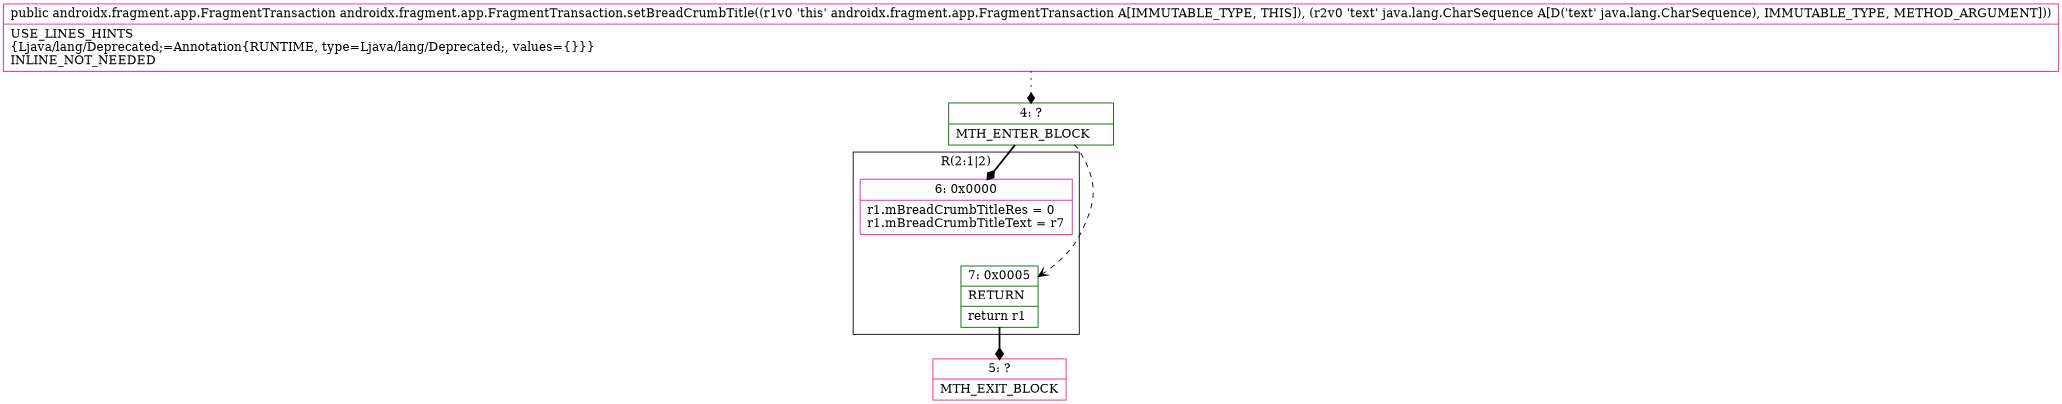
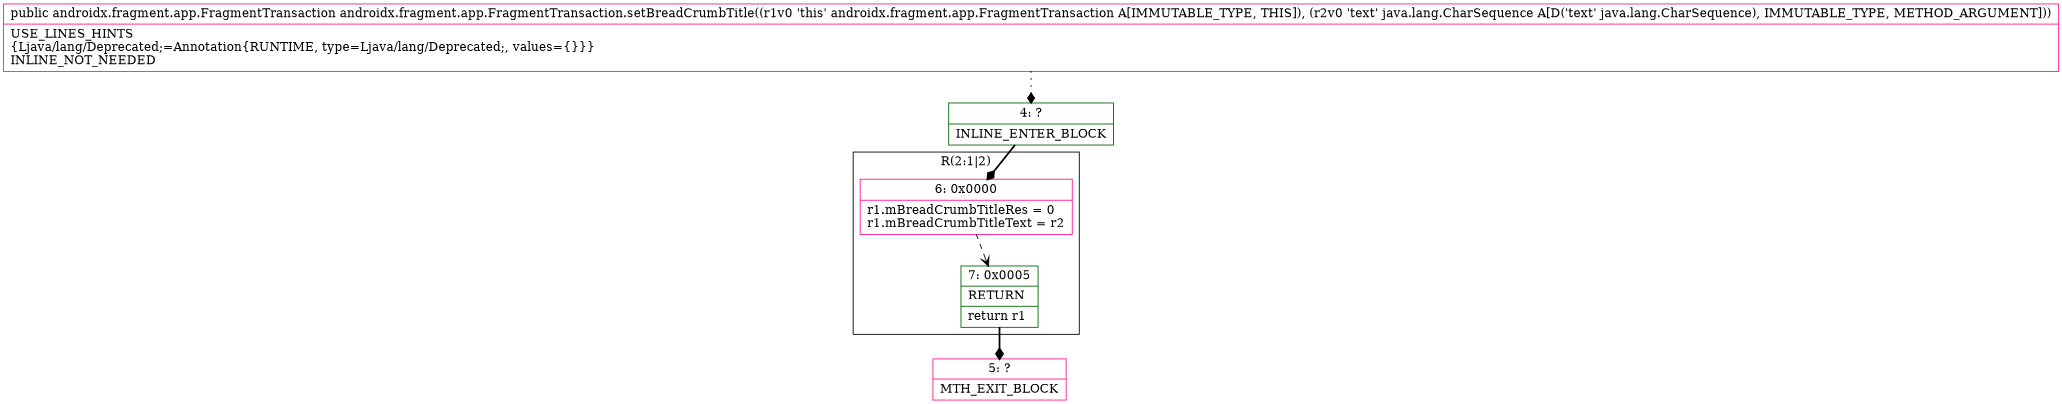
node "4: ?": text "MTH_ENTER_BLOCK" -> "INLINE_ENTER_BLOCK"
edge "4: ?" -> "7: 0x0005": now "6: 0x0000" -> "7: 0x0005"
node "6: 0x0000": text "r1.mBreadCrumbTitleText = r7" -> "r1.mBreadCrumbTitleText = r2"
